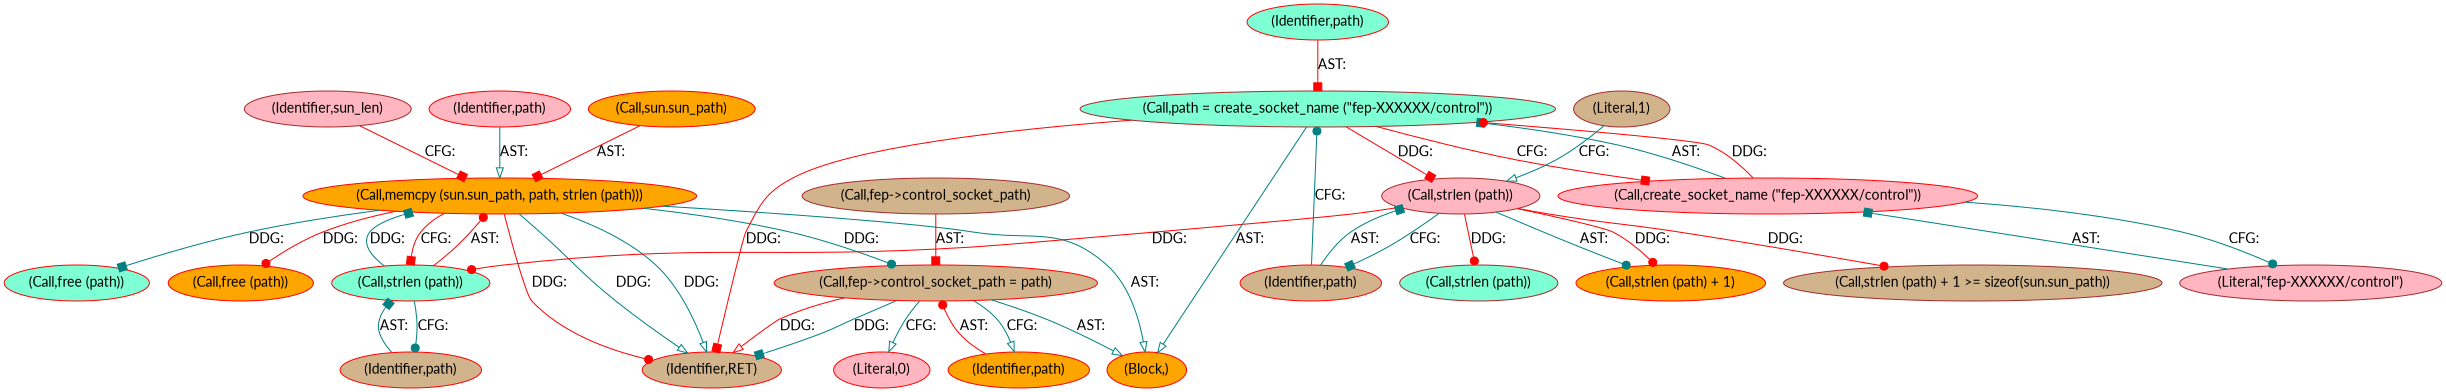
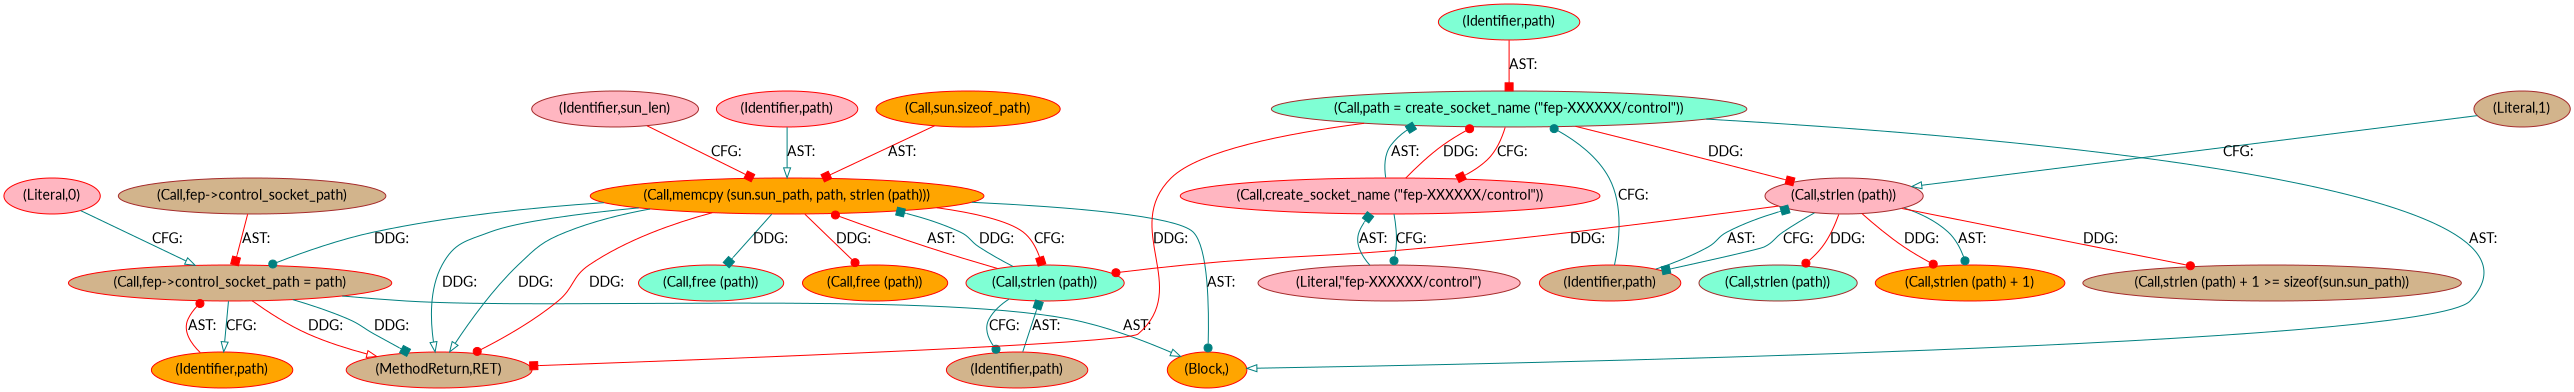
node "(Call,sun.sun_path)": label "(Call,sun.sun_path)" -> "(Call,sun.sizeof_path)"
edge "(Call,memcpy (sun.sun_path, path, strlen (path)))" -> "(Block,)": arrowhead onormal -> dot
edge "(Call,fep->control_socket_path = path)" -> "(Literal,0)": reversed
node "(Identifier,RET)": label "(Identifier,RET)" -> "(MethodReturn,RET)"
